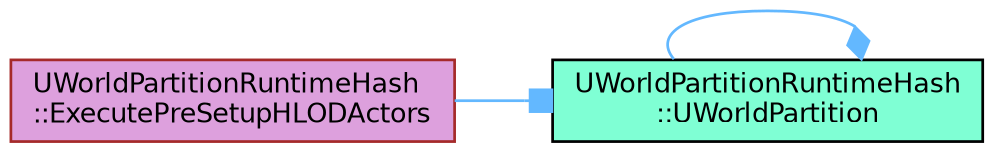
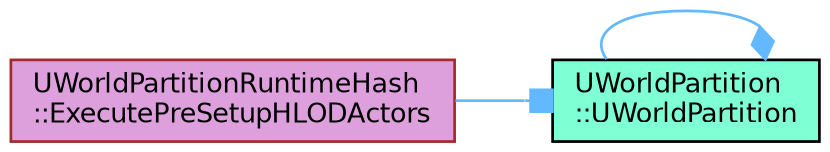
node "UWorldPartitionRuntimeHash ::UWorldPartition": label "UWorldPartitionRuntimeHash ::UWorldPartition" -> "UWorldPartition ::UWorldPartition"
